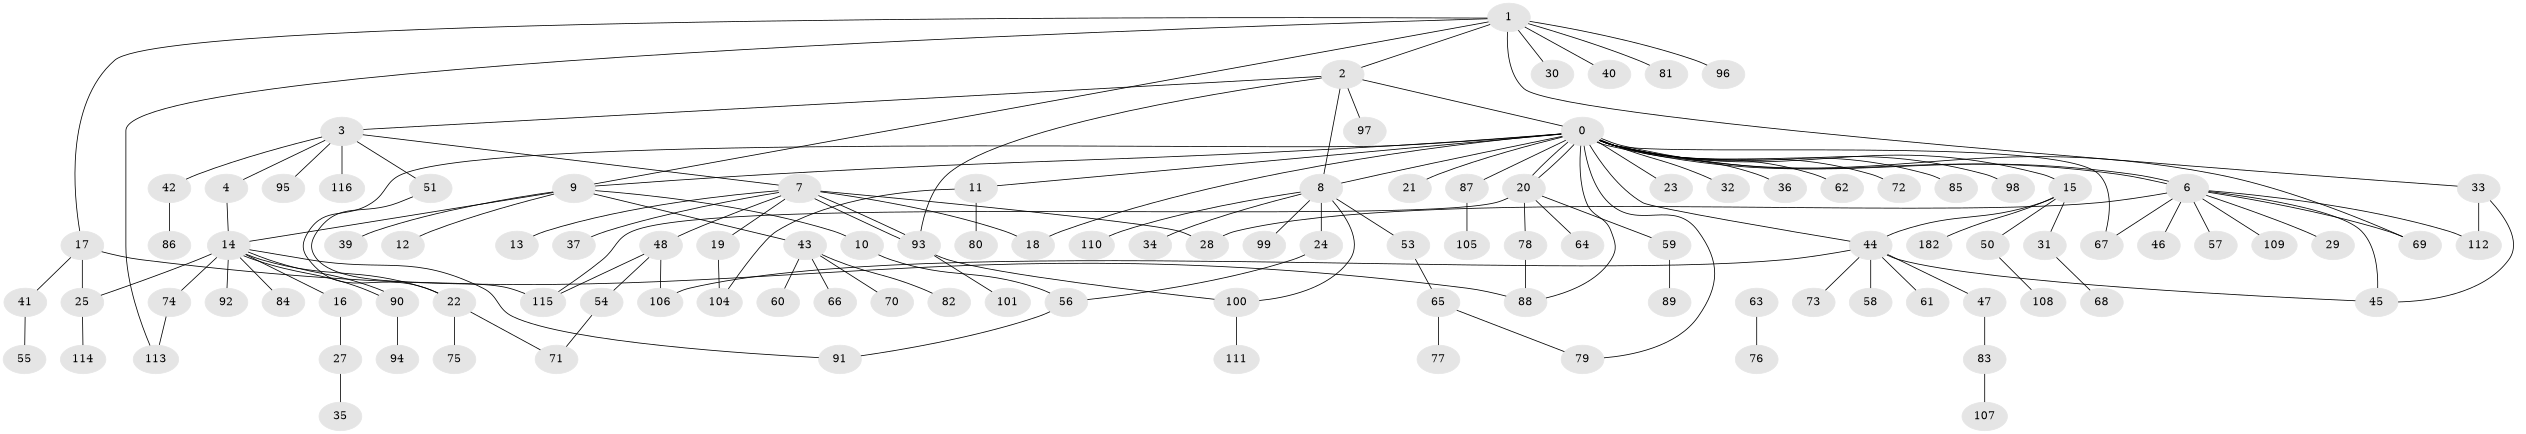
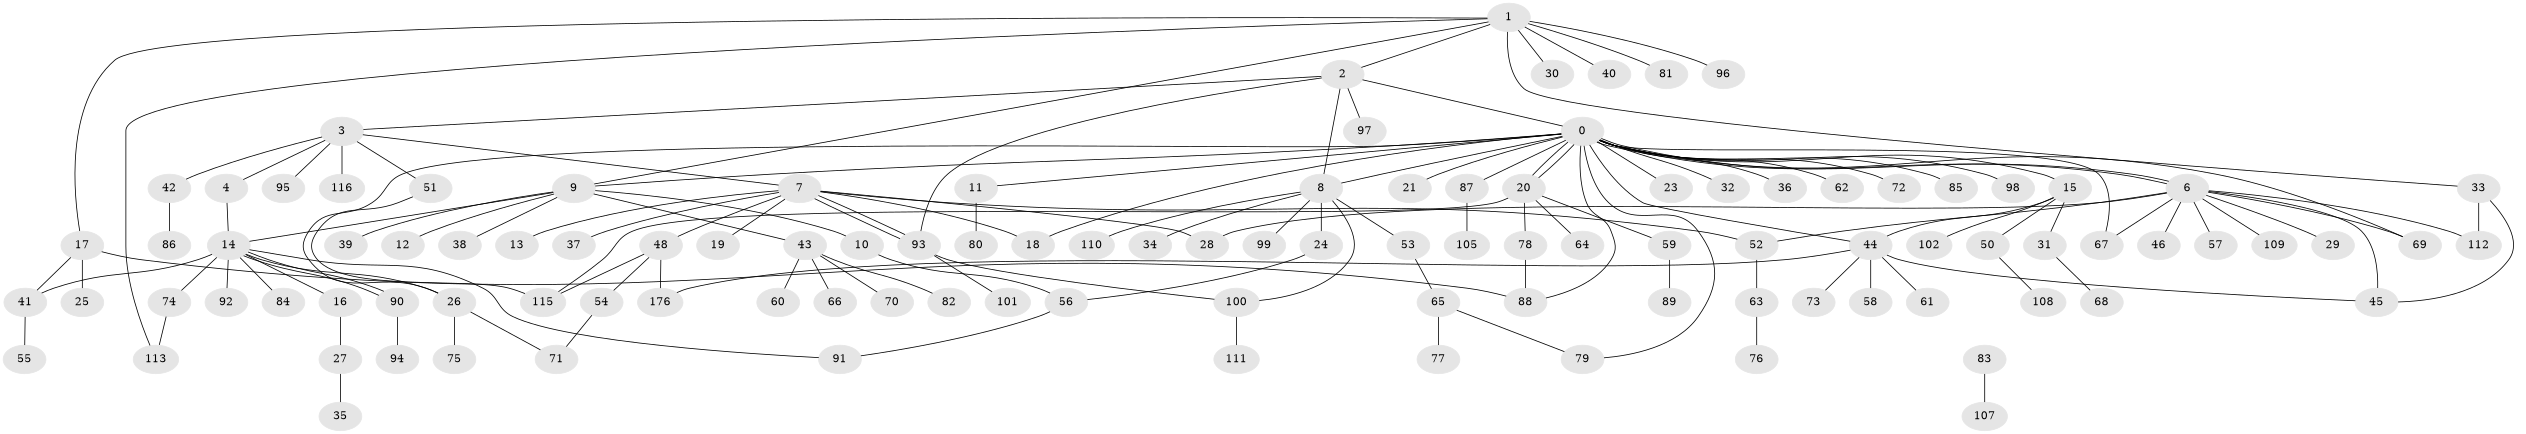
node "38": added
node "52": added
node "182": label "182" -> "102"
edge "14" -- "25": now "14" -- "41"
node "22": label "22" -> "26"
node "106": label "106" -> "176"
node "104": removed
node "47": removed
node "114": removed
